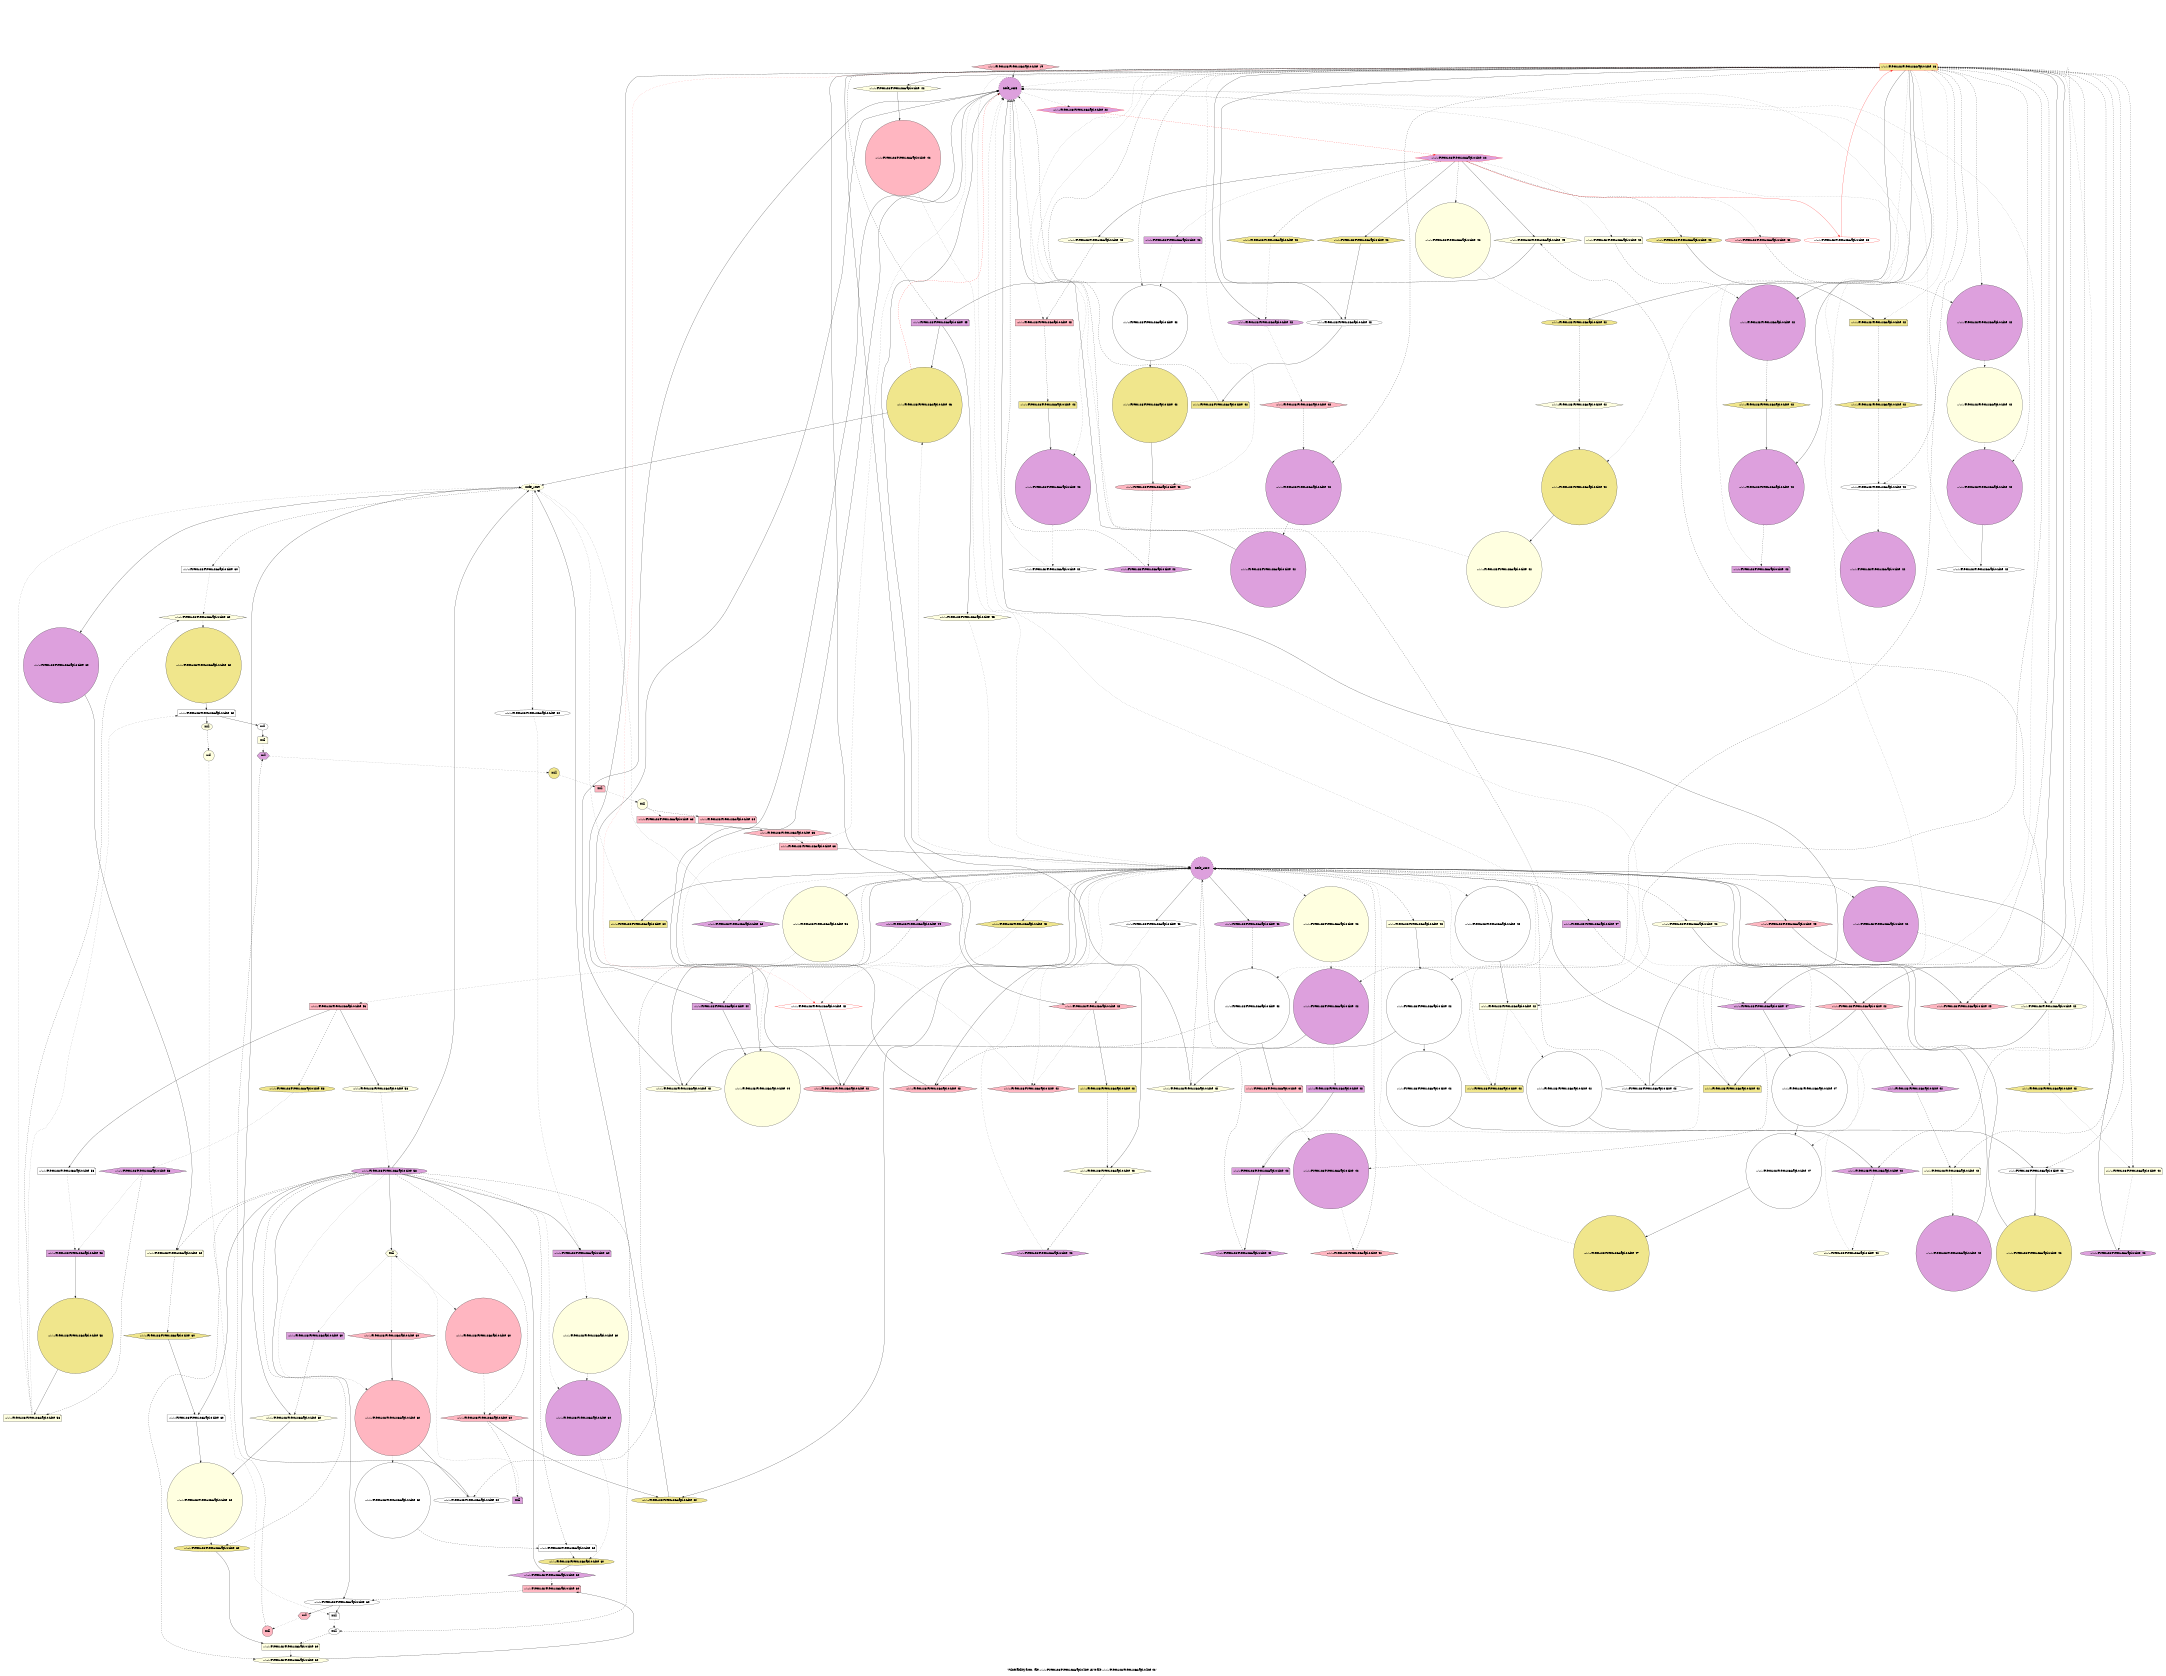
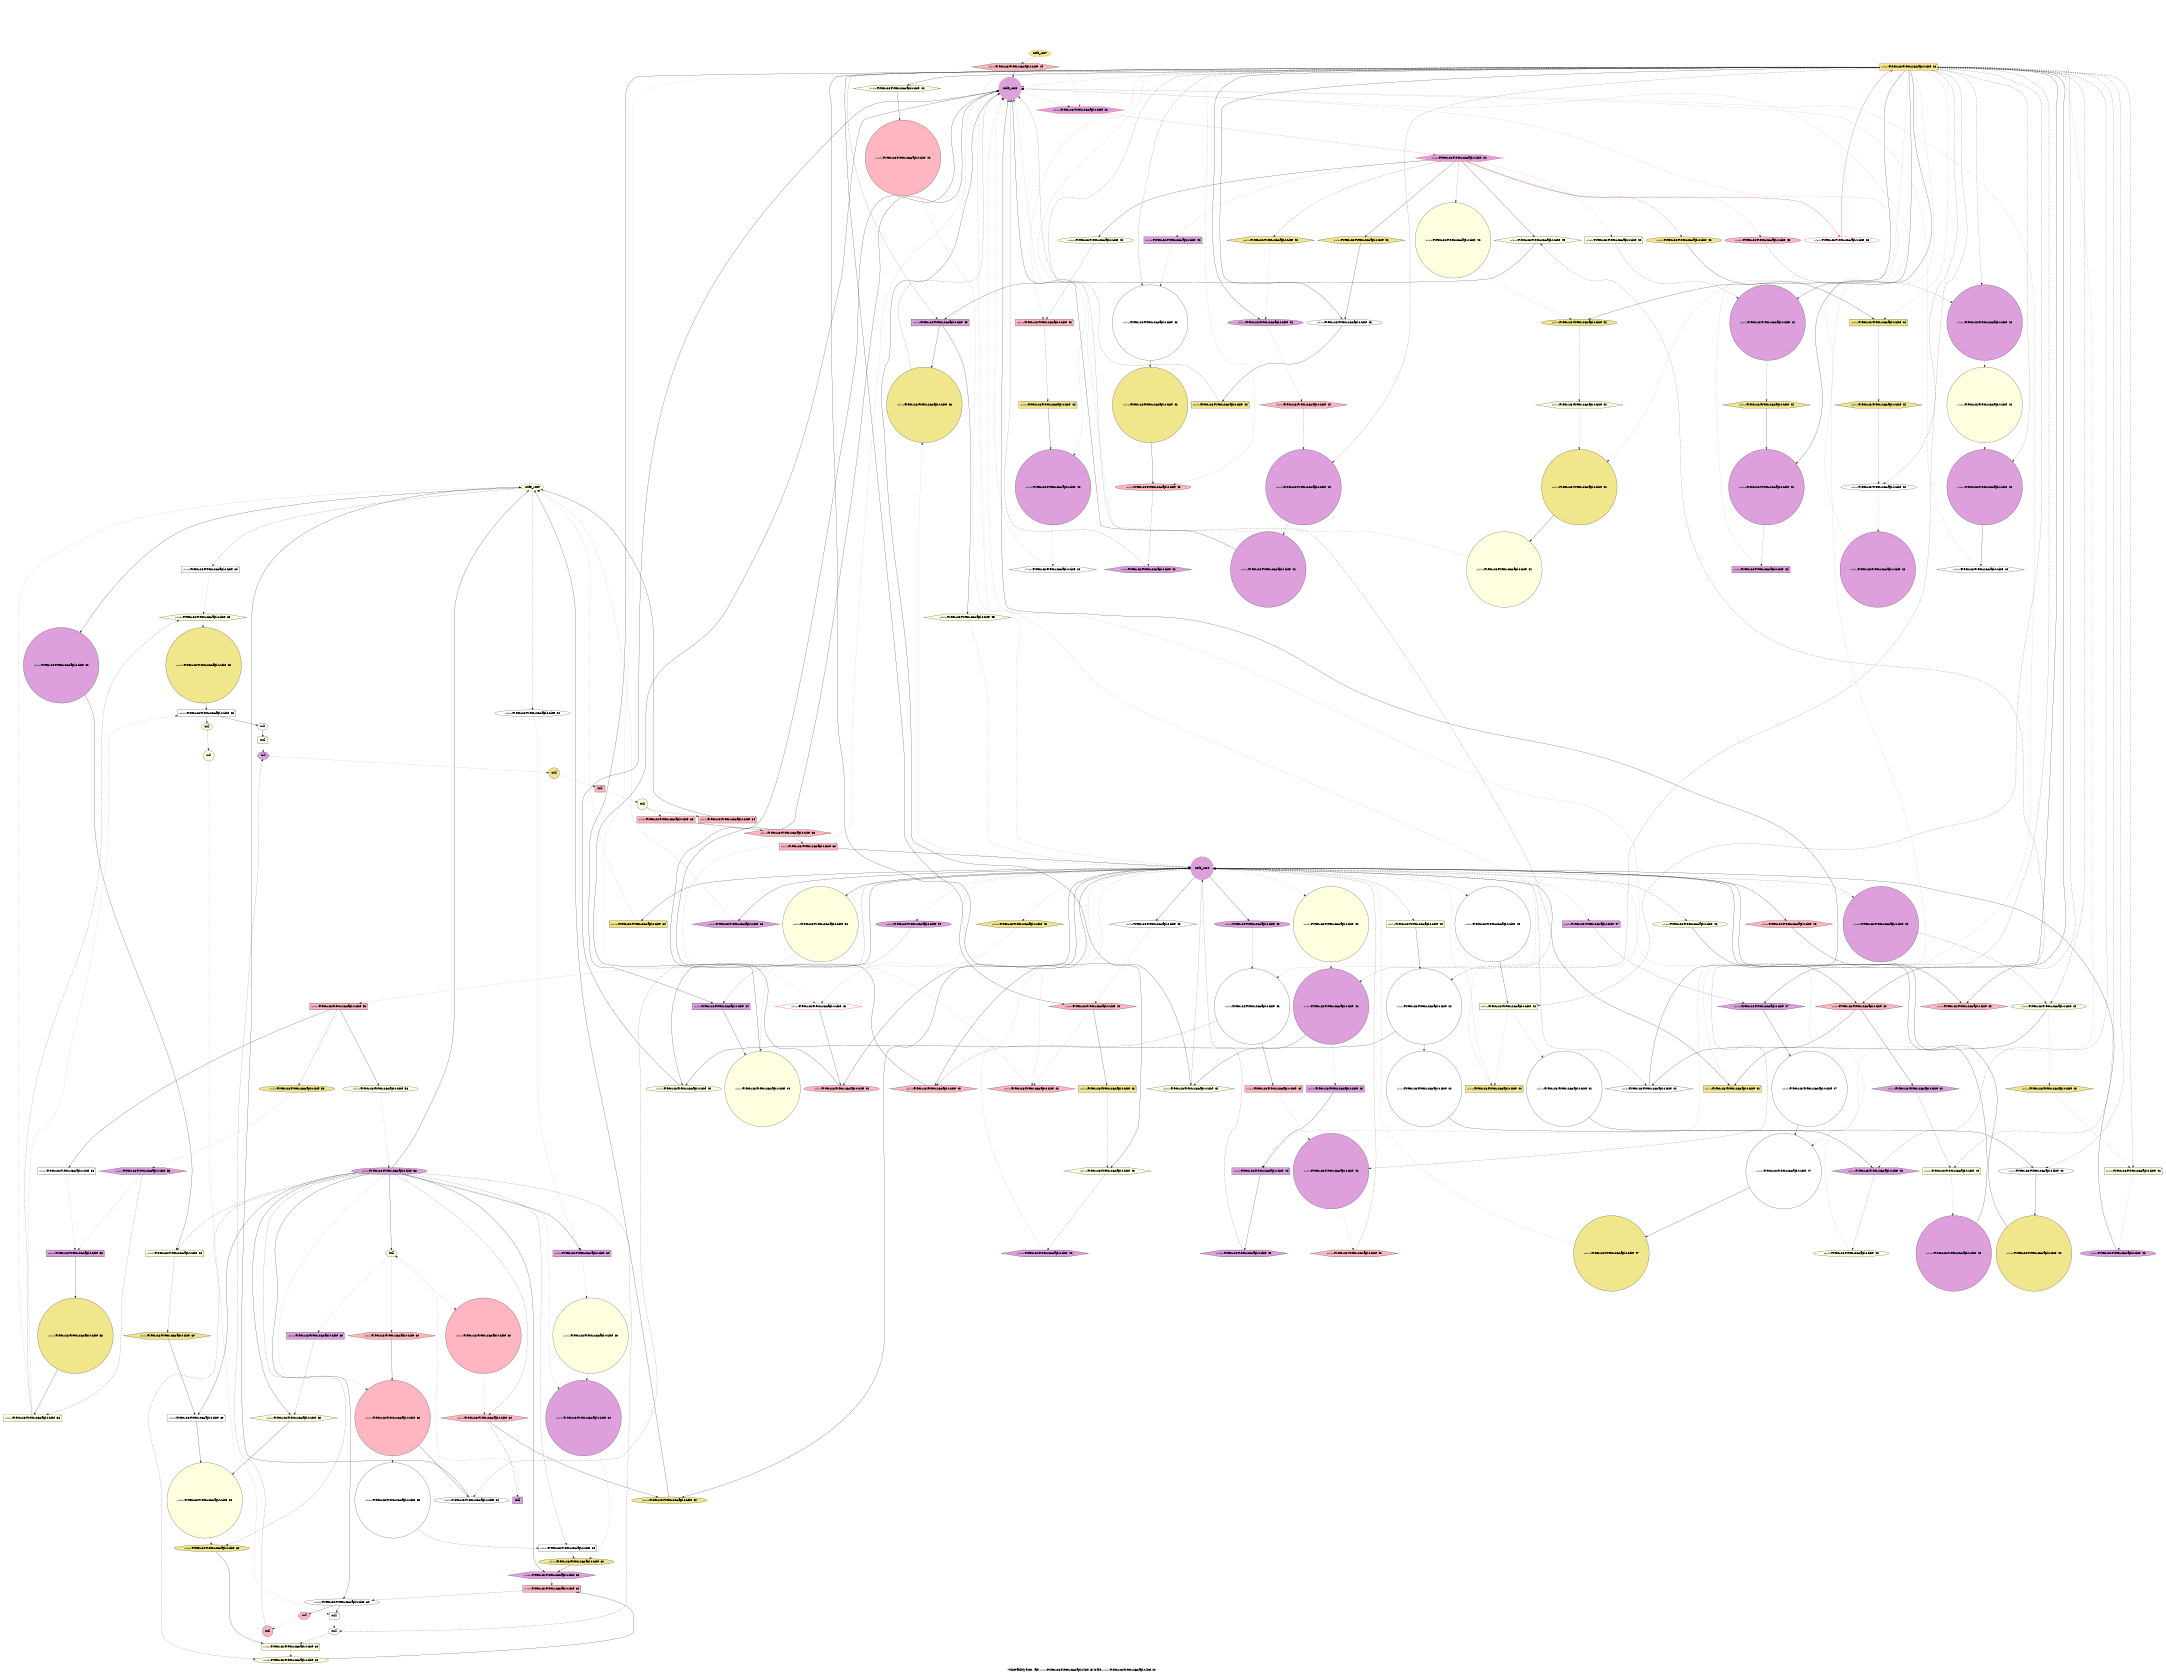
node "node_1327": added
node "node_1325": color black -> red
edge "../../../Preon128/Preon128A/api.c Line  46" -> "node_1325": color red -> black
edge "../../../Preon128/Preon128A/api.c Line  46" -> "node_1439": now "../../../Preon128/Preon128A/api.c Line  64" -> "node_1439"
edge "node_1324" -> "../../../Preon128/Preon128A/api.c Line  62": style dotted -> solid
